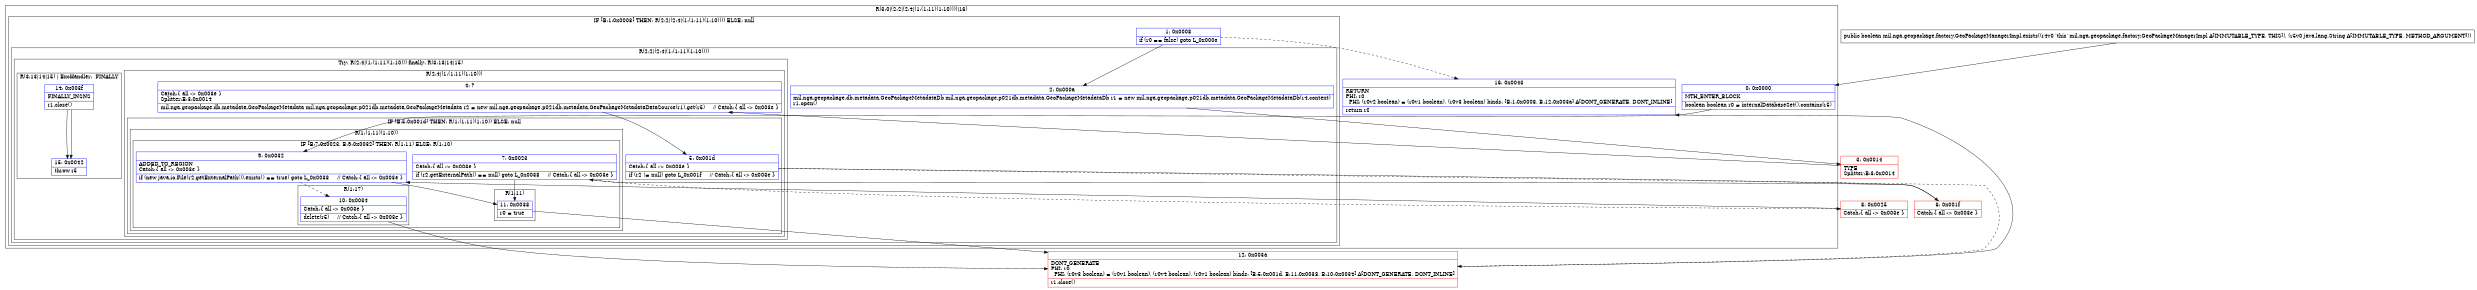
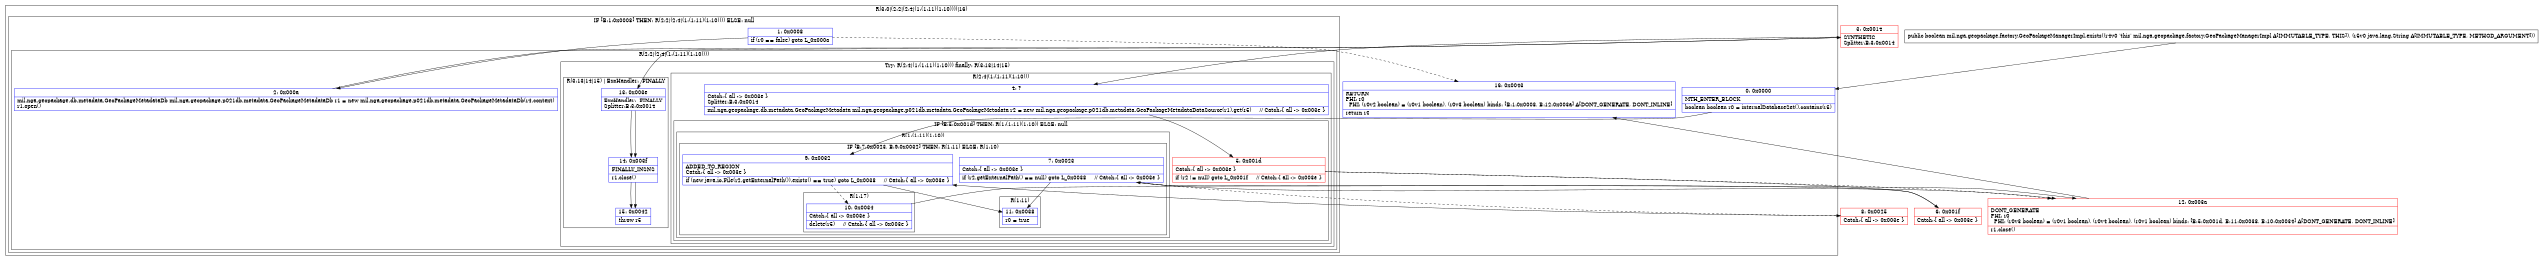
node "13: 0x003e": added
node "5: 0x001d": color blue -> red
node "3: 0x0014": text "TYPE" -> "SYNTHETIC"
edge "11: 0x0038" -> "12: 0x003a": now "7: 0x0023" -> "12: 0x003a"
